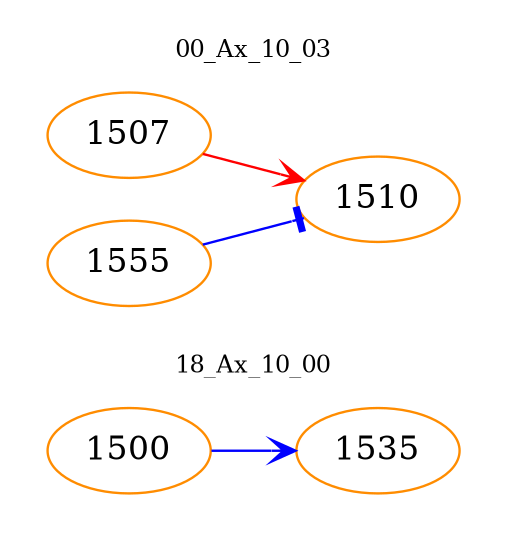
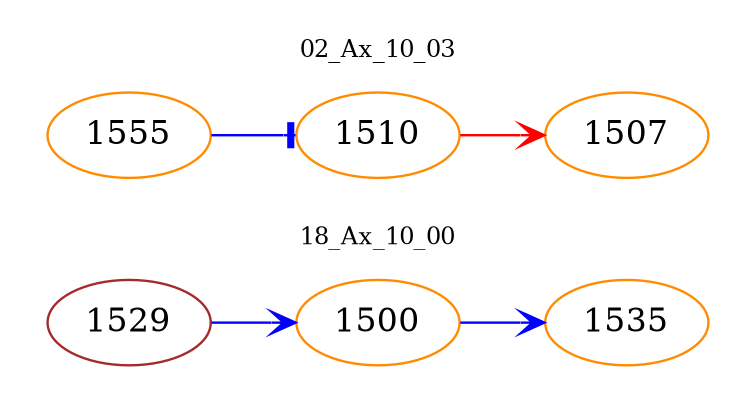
cluster "00_Ax_10_03": label "00_Ax_10_03" -> "02_Ax_10_03"
edge "1507" -> "1510": reversed
node "1529": added
